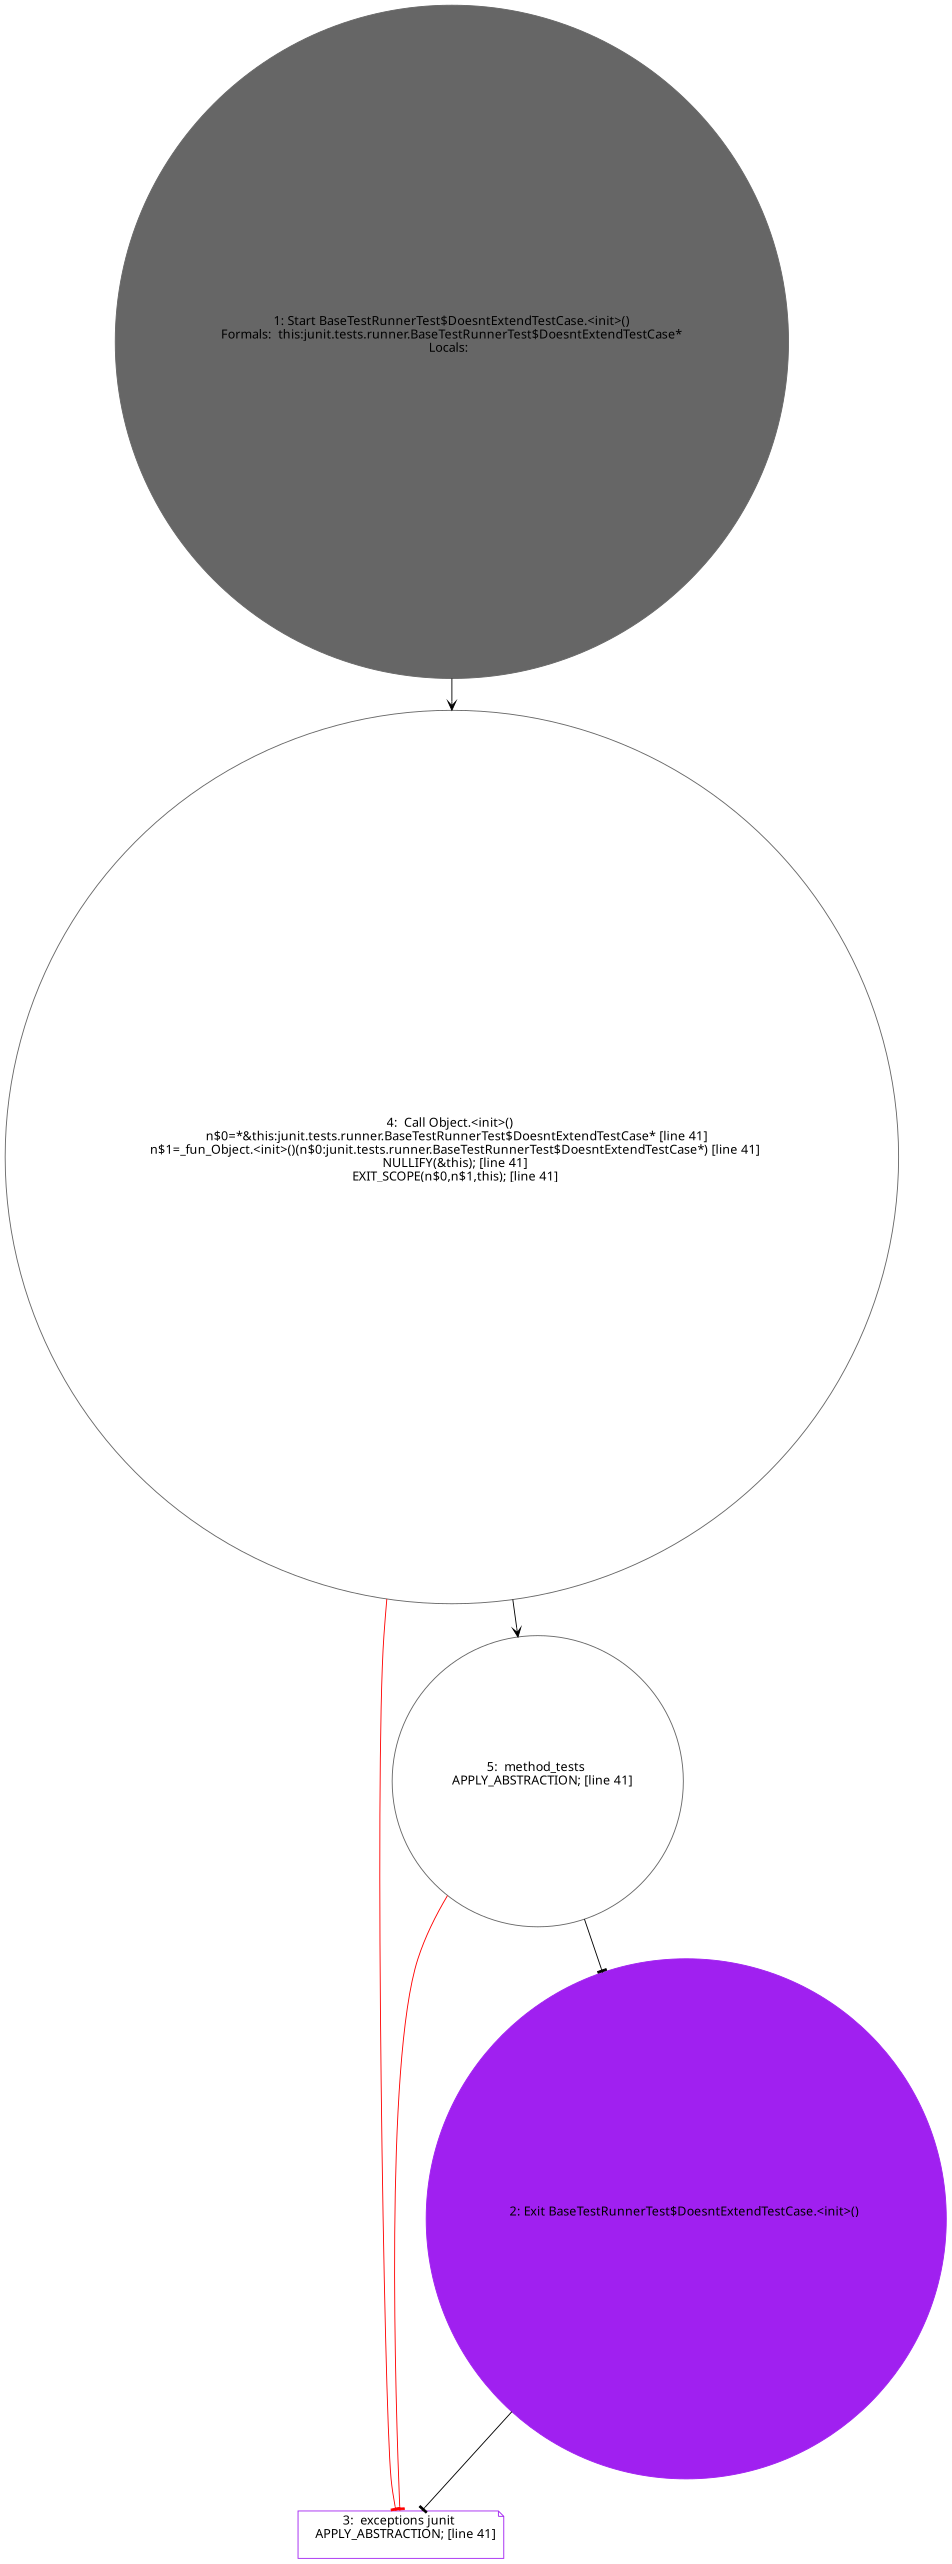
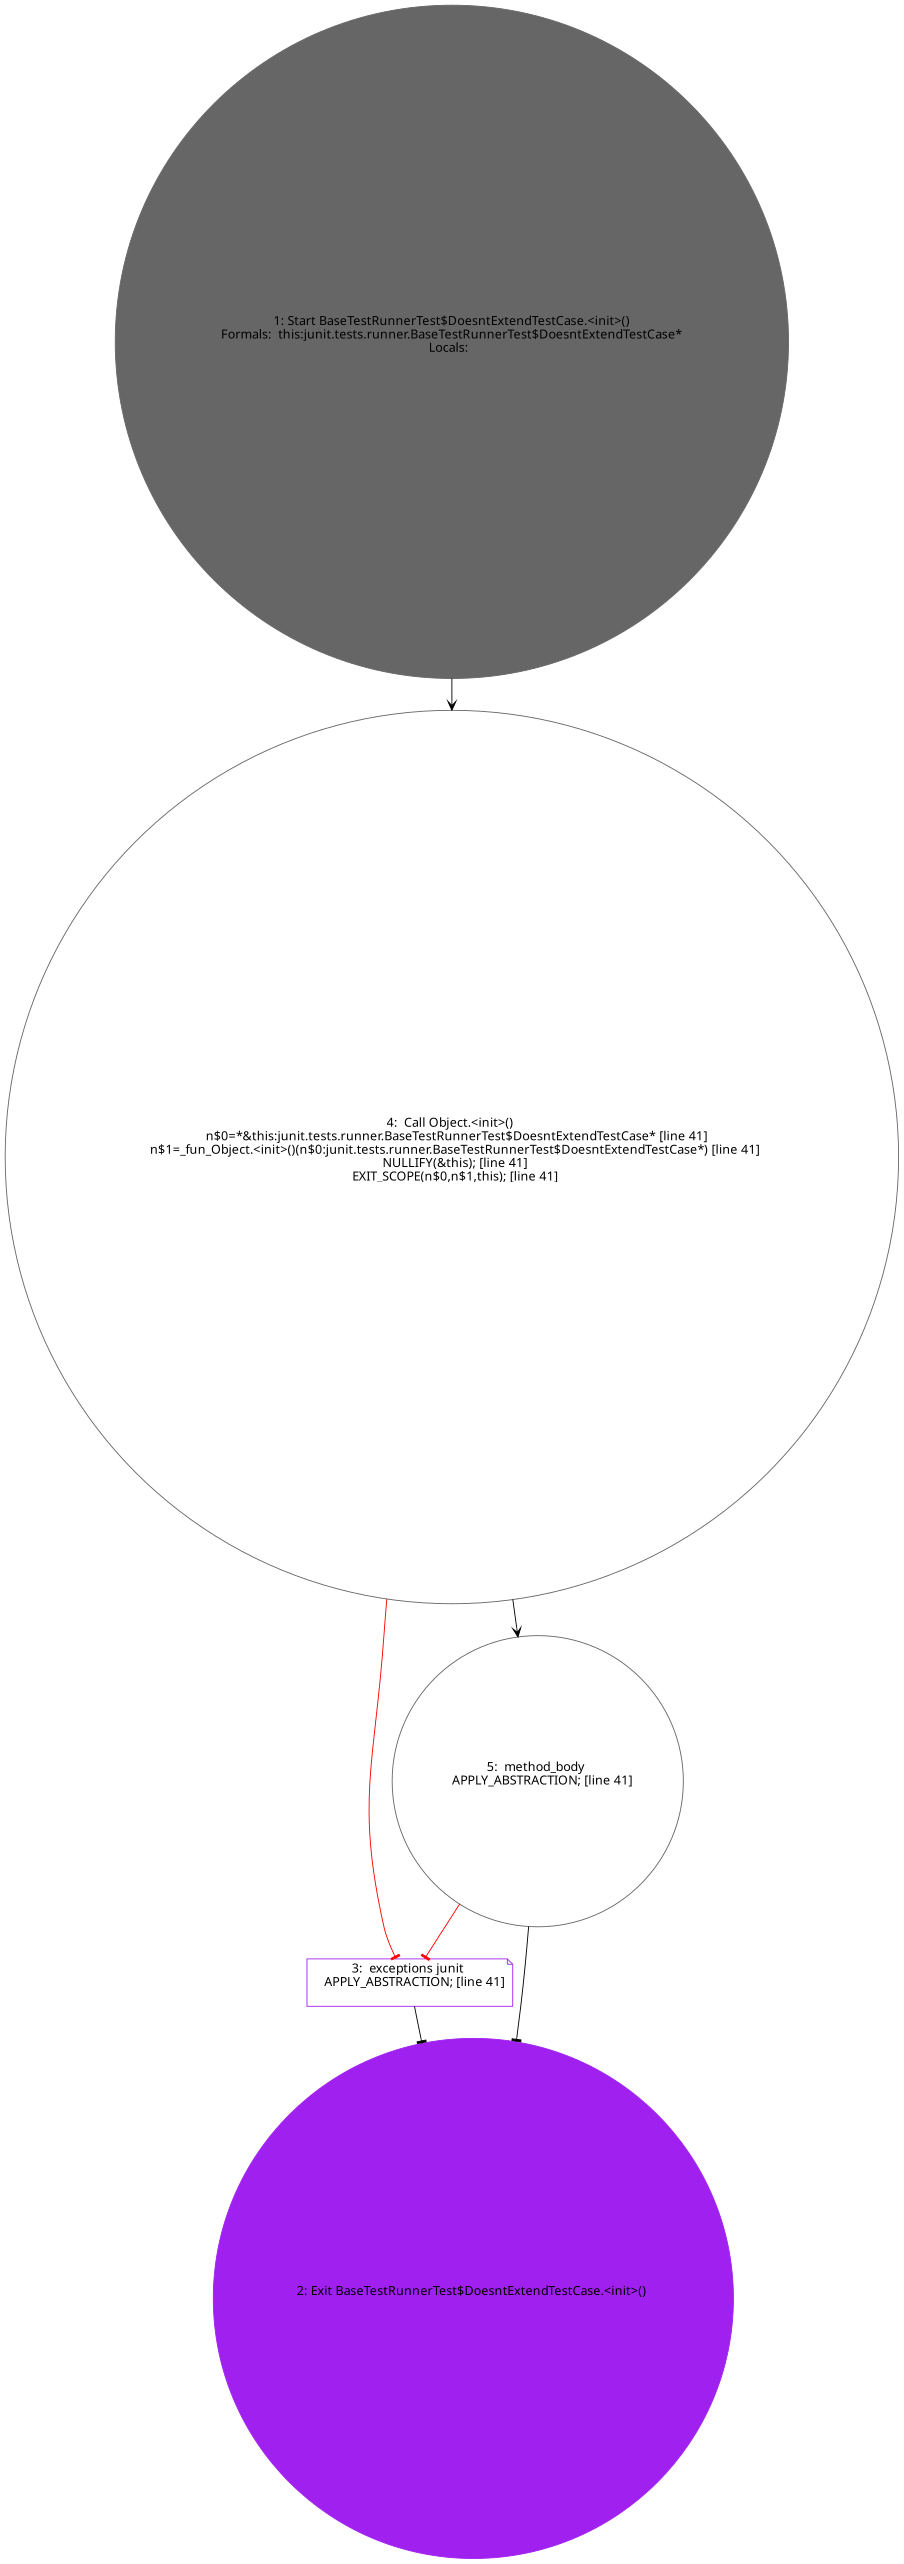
node "5:  method_tests APPLY_ABSTRACTION; [line 41]": label "5:  method_tests APPLY_ABSTRACTION; [line 41]" -> "5:  method_body APPLY_ABSTRACTION; [line 41]"
edge "2: Exit BaseTestRunnerTest$DoesntExtendTestCase.<init>()" -> "3:  exceptions junit APPLY_ABSTRACTION; [line 41]": reversed
